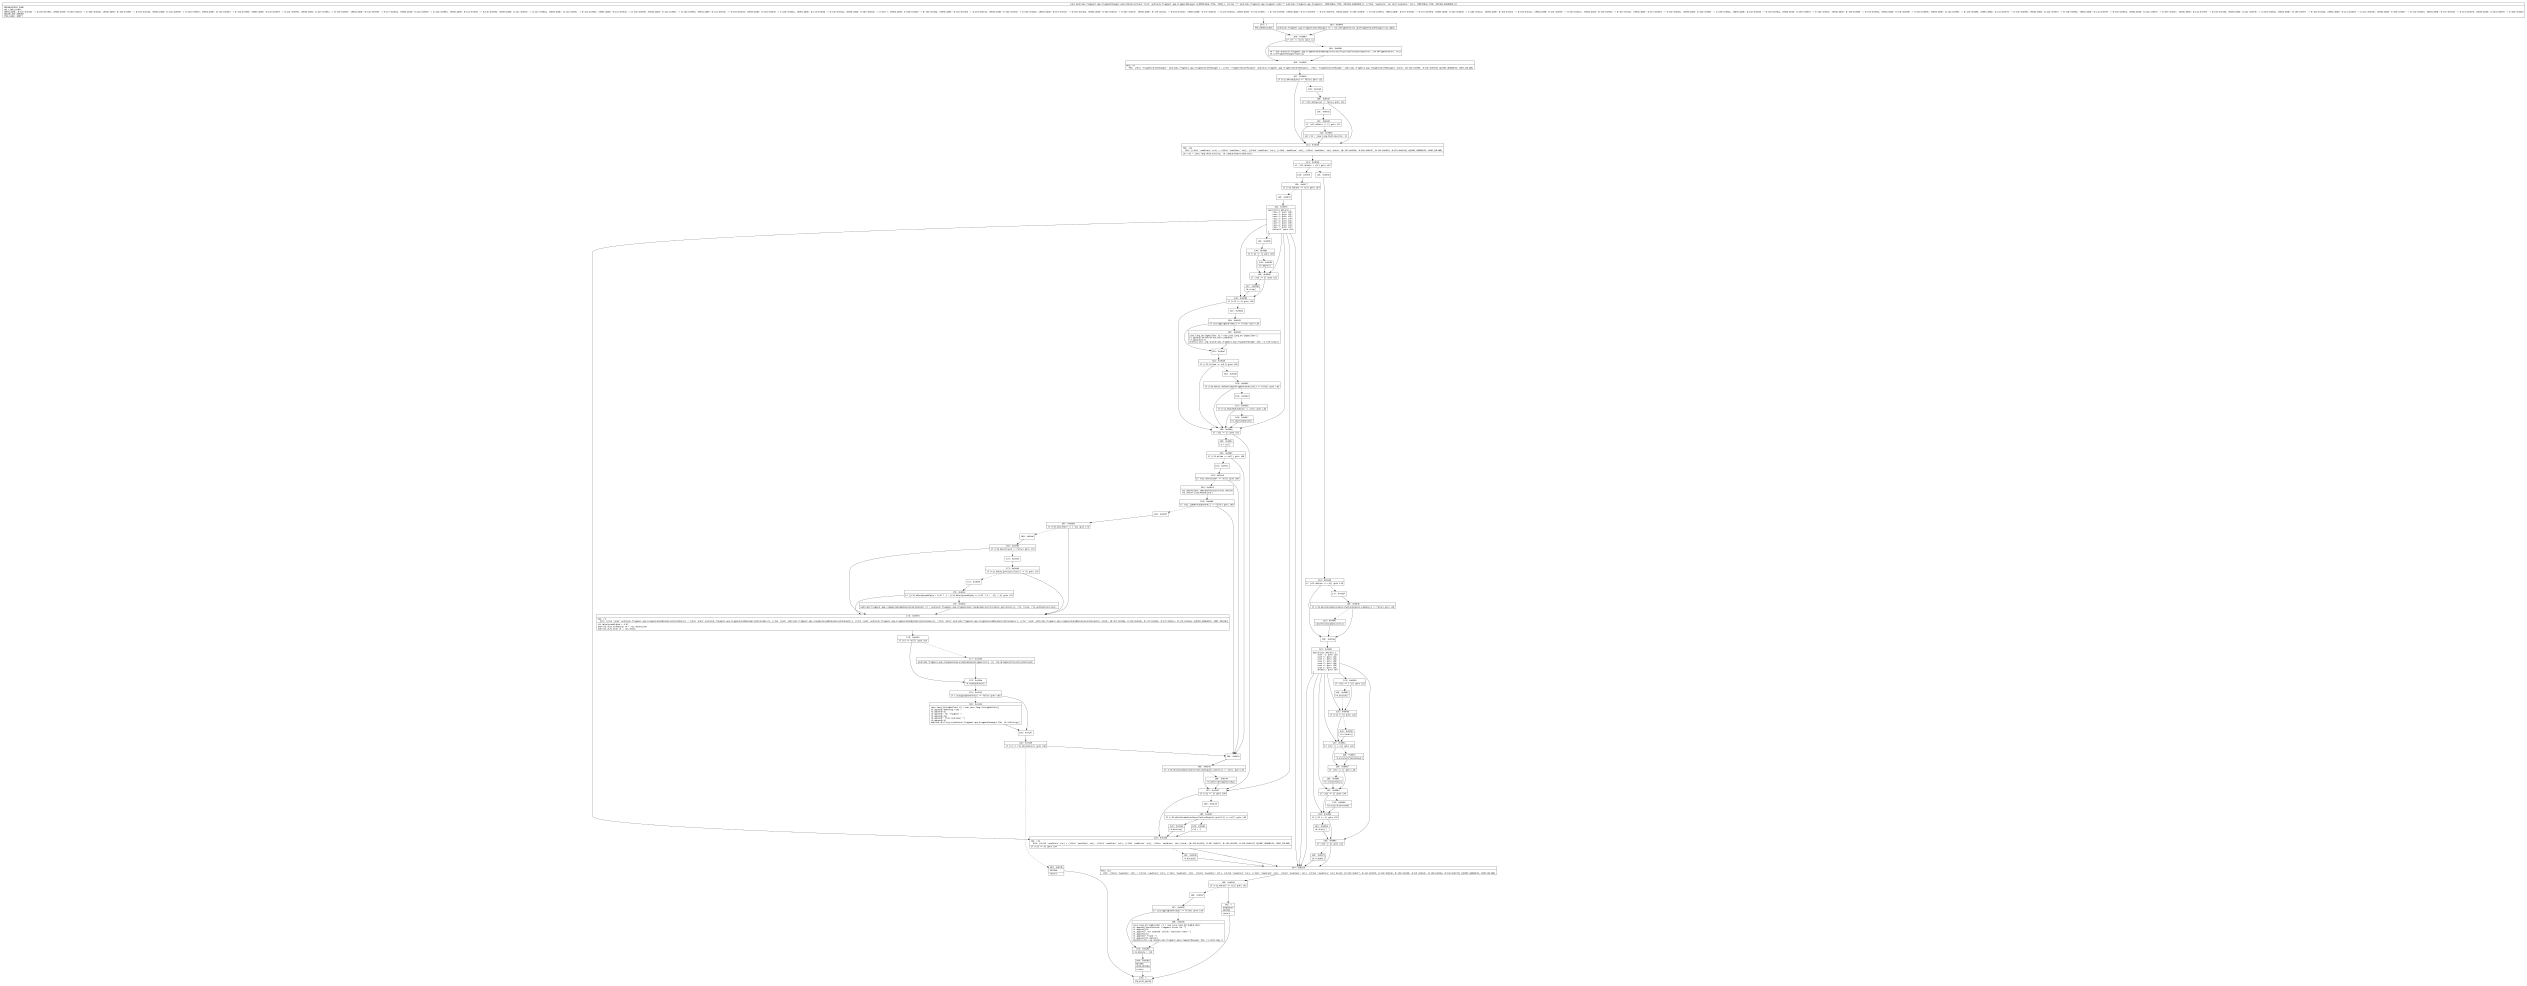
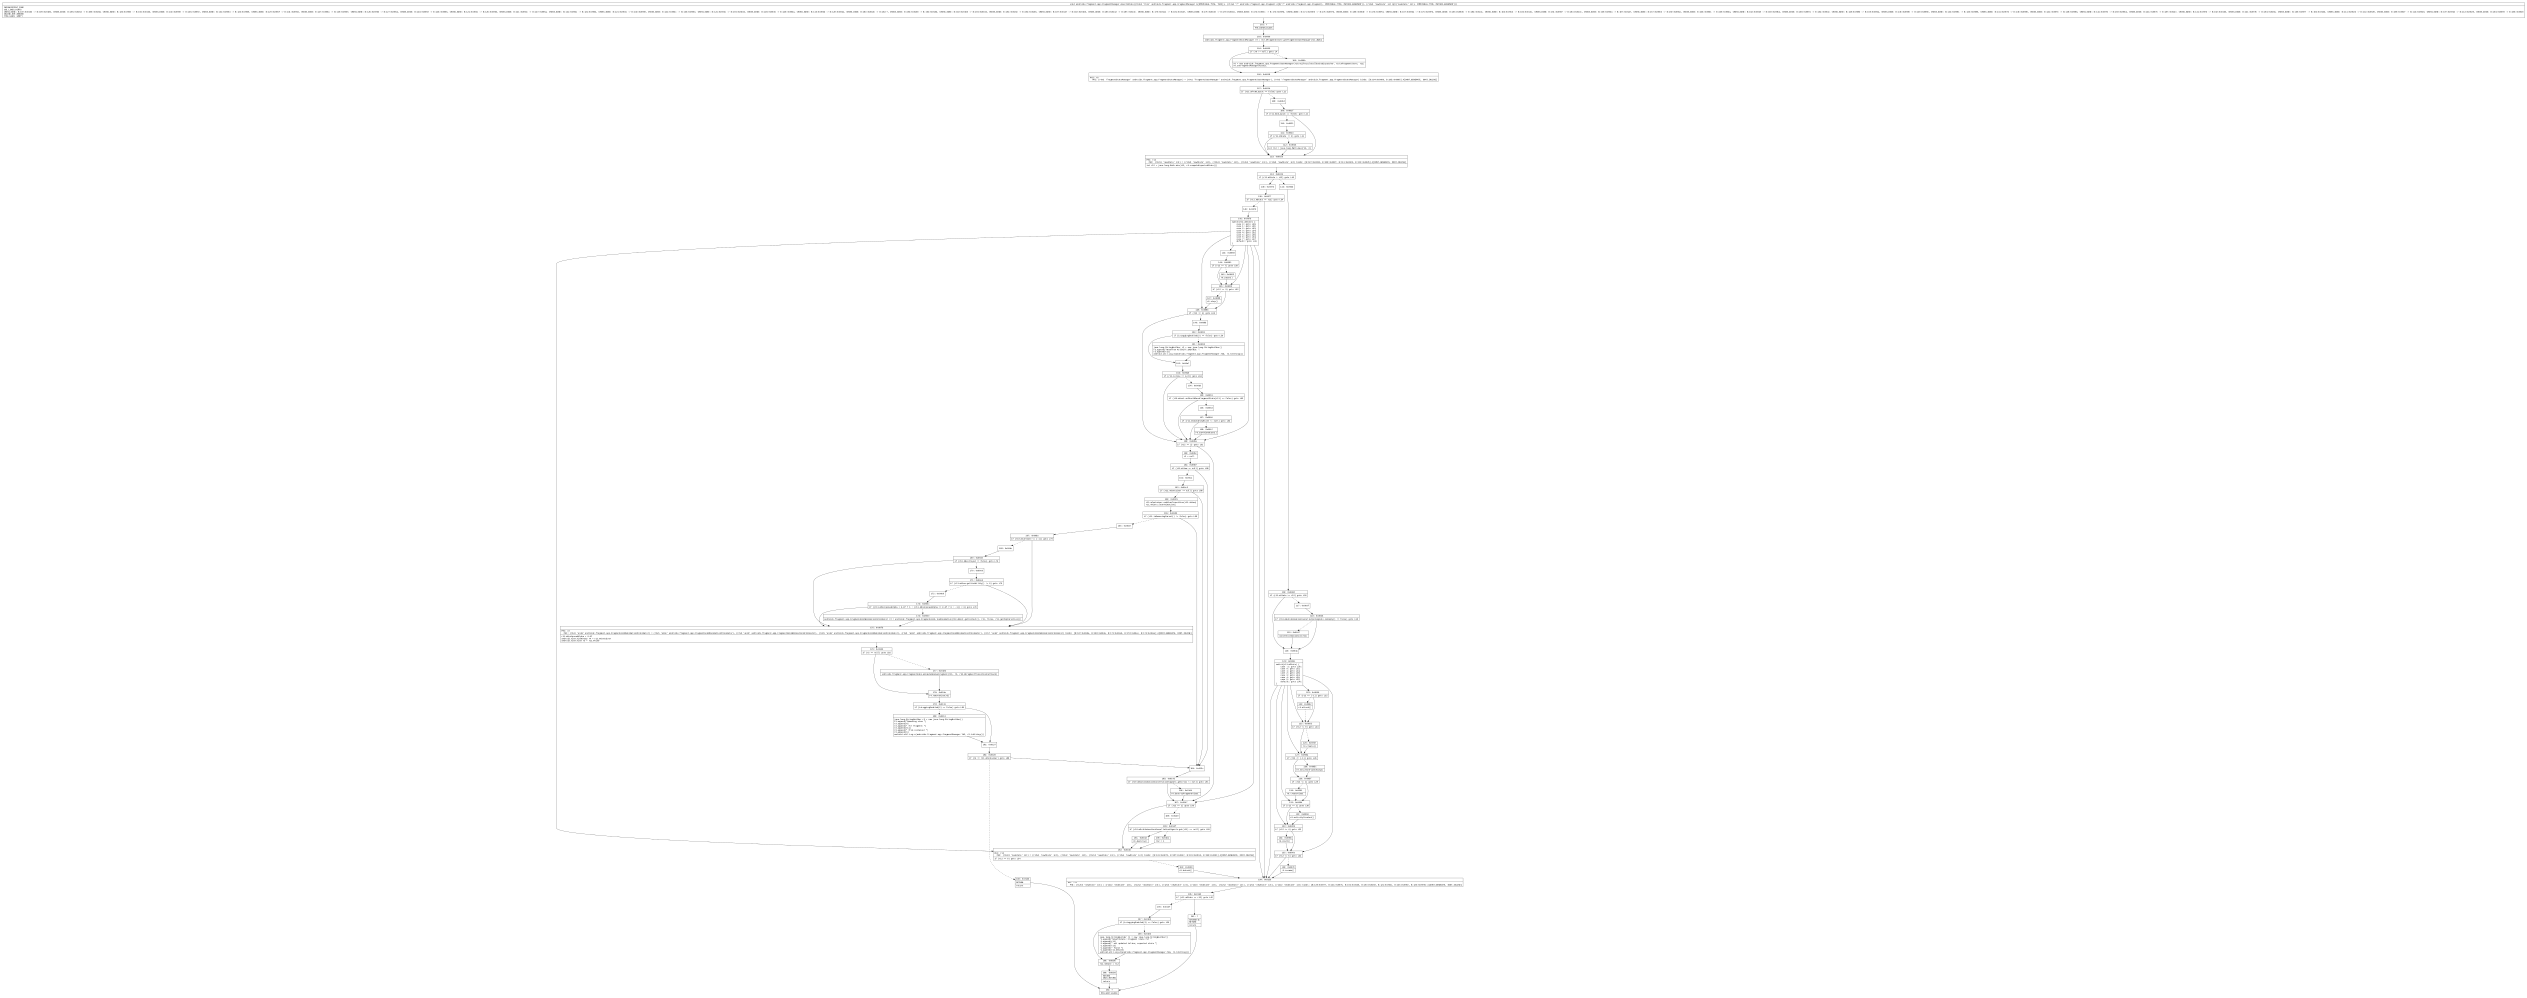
edge "101: ?" -> "104: 0x0009": now "101: ?" -> "103: 0x0000"
edge "192: 0x0156" -> "194: 0x015b": removed
